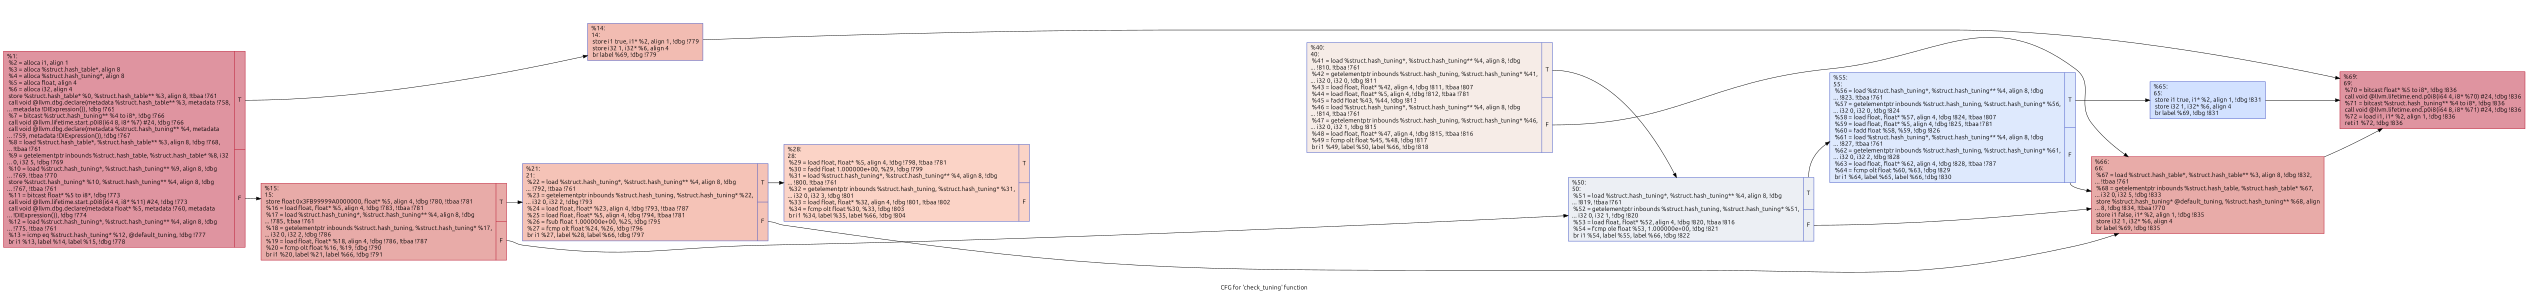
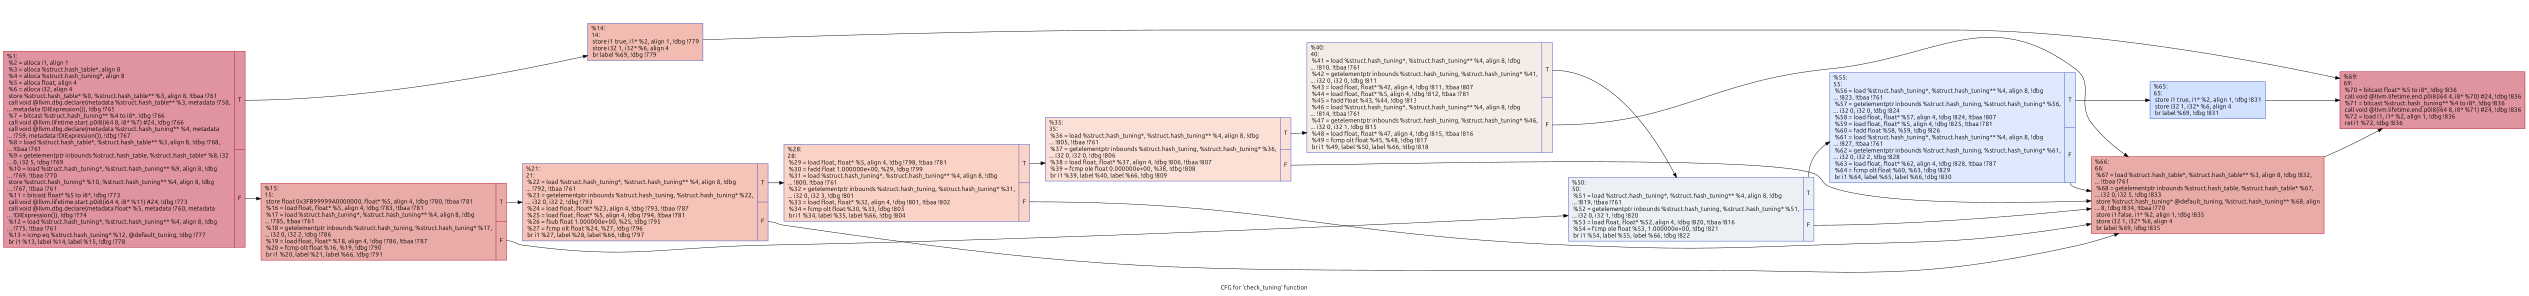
node "%35:": added
node "%21:": text "%27 = fcmp olt float %24, %26, !dbg !796" -> "%27 = fcmp olt float %24, %27, !dbg !796"
edge "%28:" -> "%66:": added
